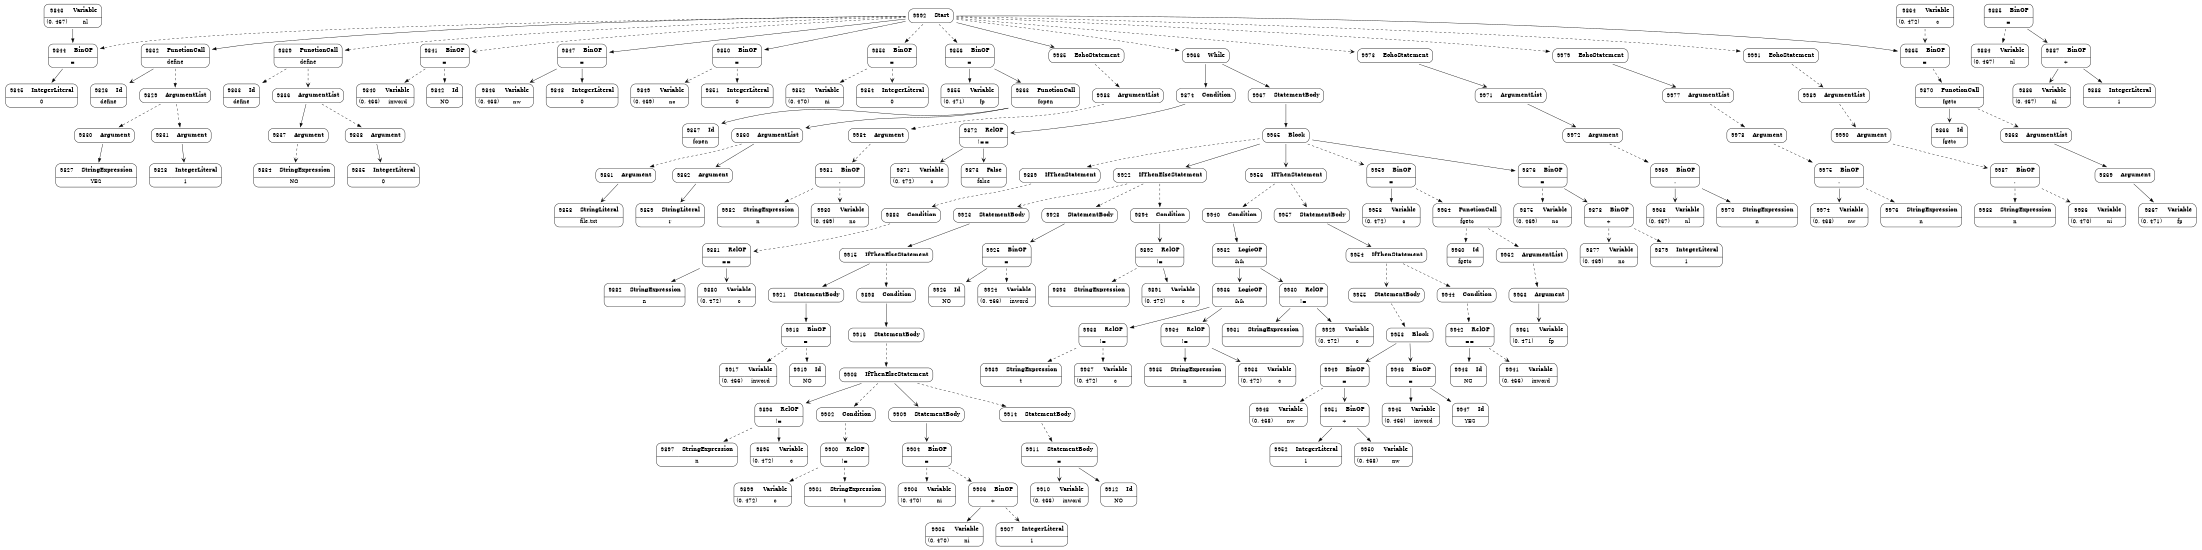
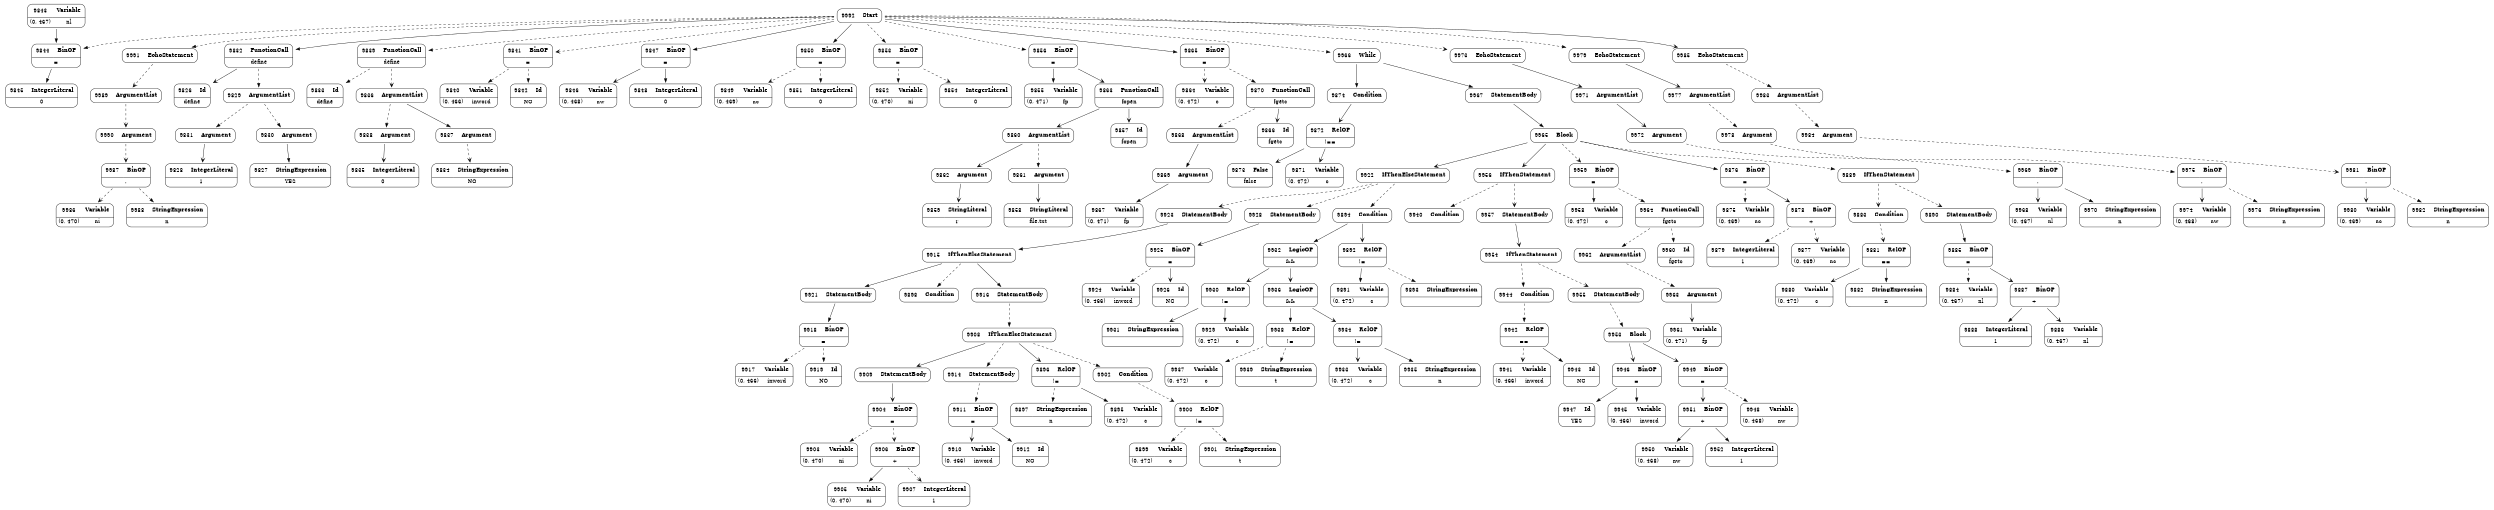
edge "9864" -> "9865": reversed
edge "9981" -> "9980": style dashed -> solid
node "9890": added
edge "9940" -> "9932": now "9894" -> "9932"
edge "9898" -> "9916": now "9915" -> "9916"
node "9911": text "StatementBody" -> "BinOP"
